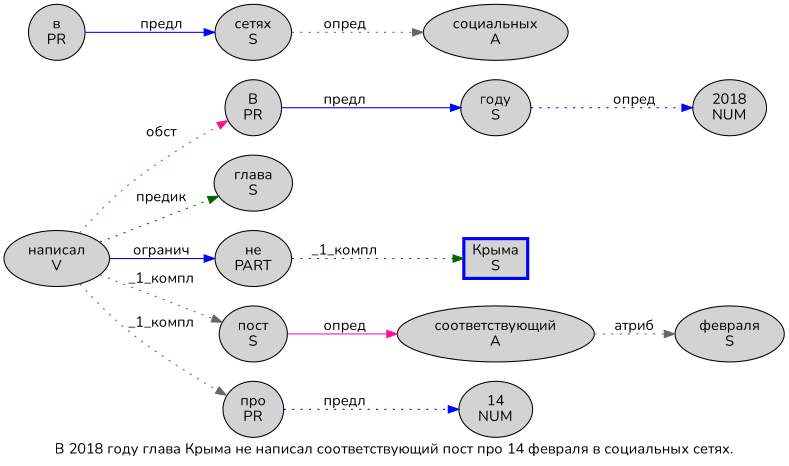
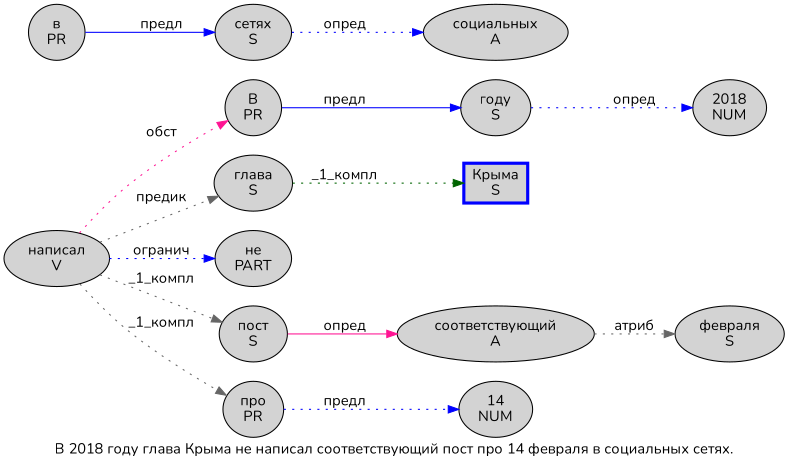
edge "сетях S" -> "социальных A": color gray40 -> blue
edge "написал V" -> "глава S": color darkgreen -> gray40
edge "написал V" -> "не PART": style solid -> dotted
edge "не PART" -> "Крыма S": now "глава S" -> "Крыма S"
